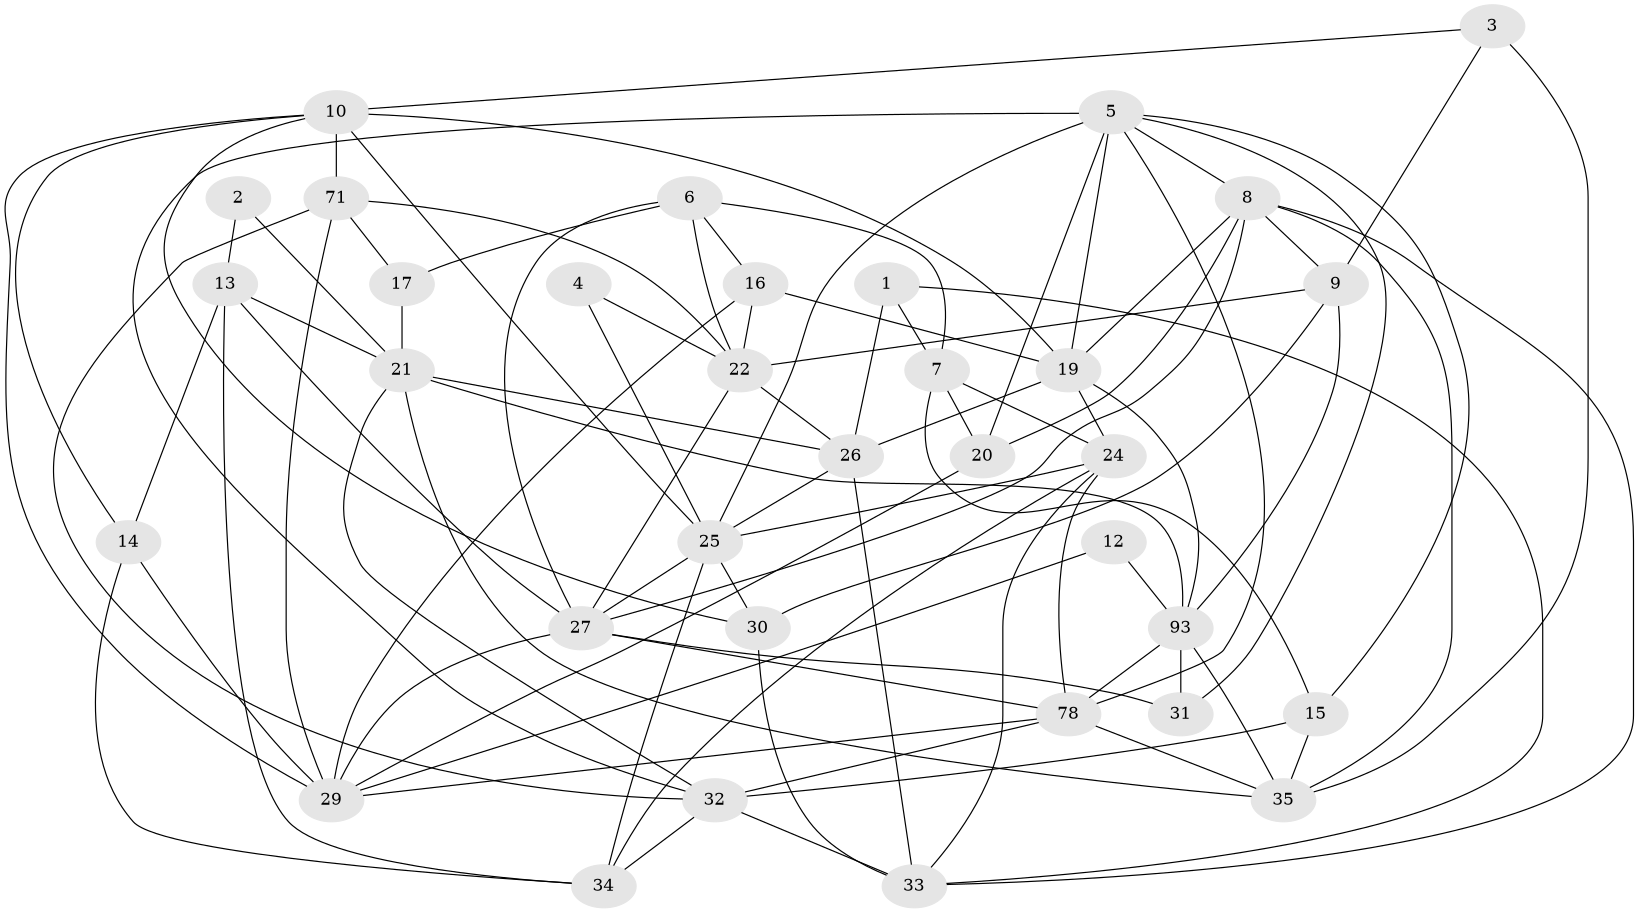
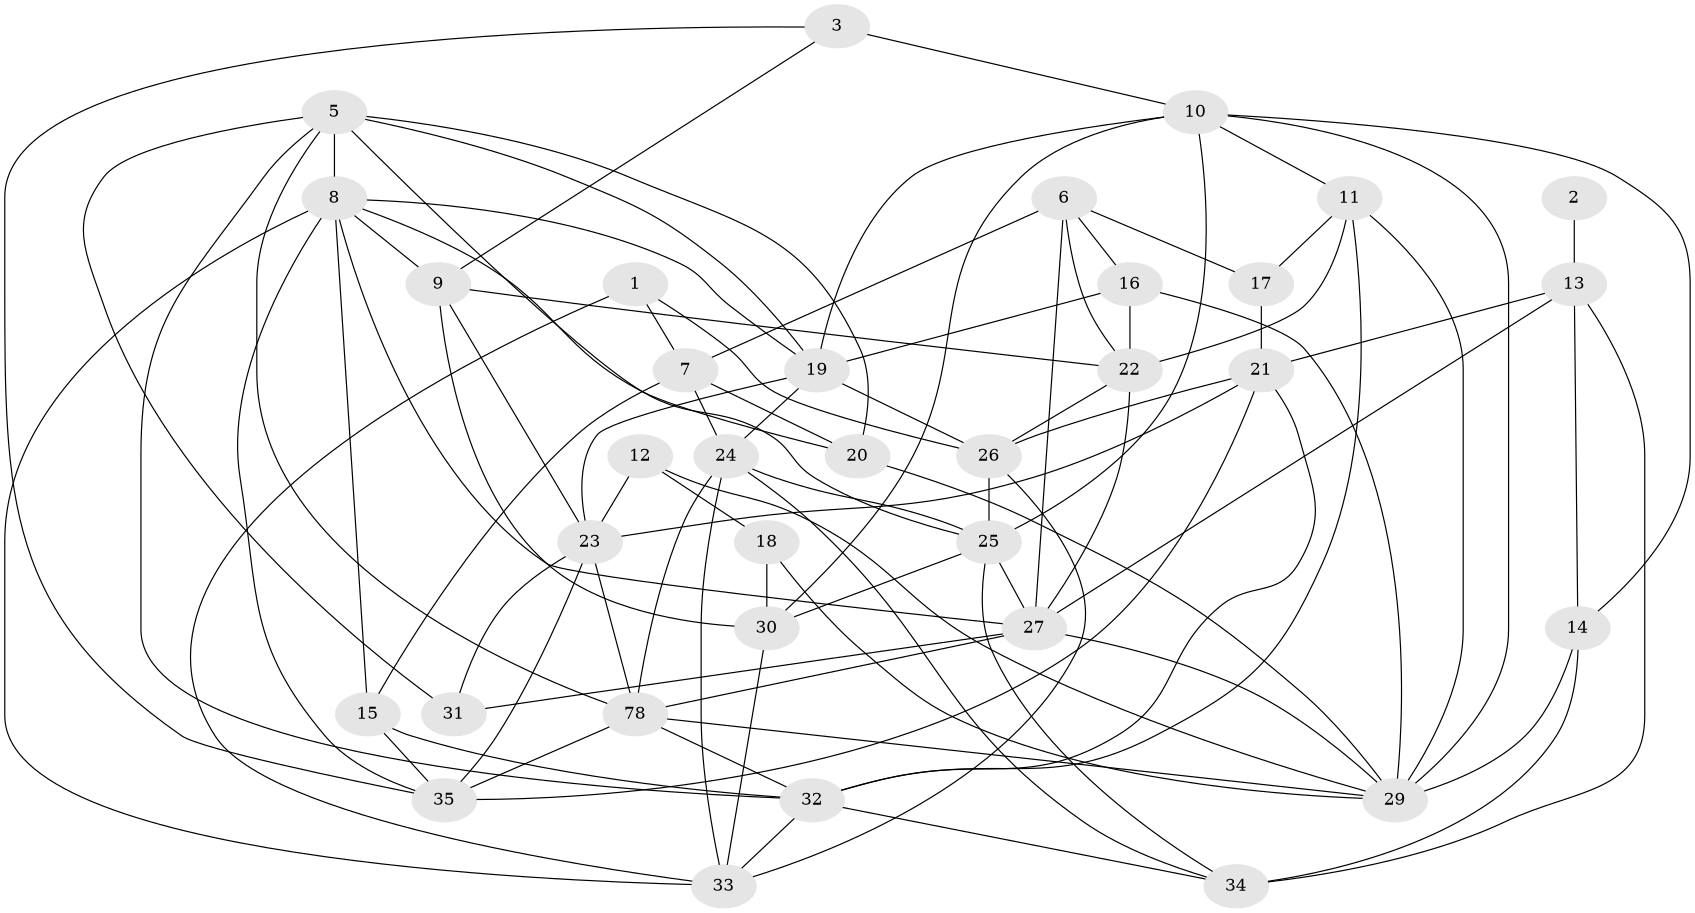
node "71": label "71" -> "11"
node "4": removed
edge "2" -- "21": removed
edge "5" -- "15": now "8" -- "15"
node "18": added
node "93": label "93" -> "23"
